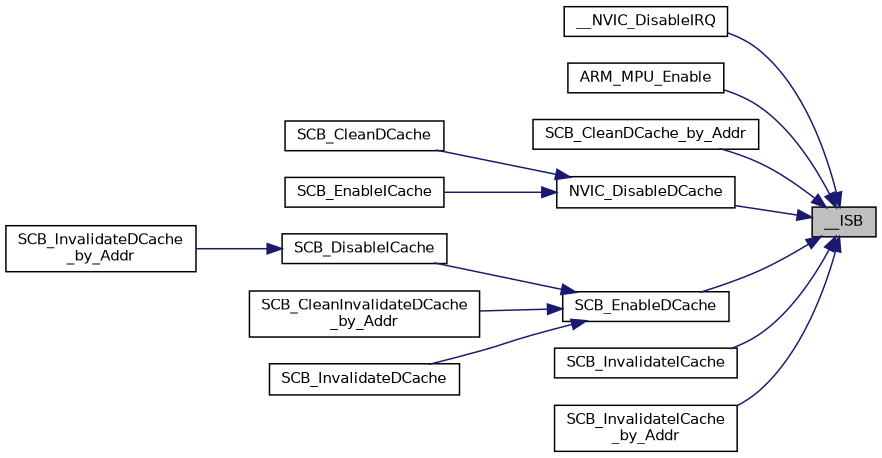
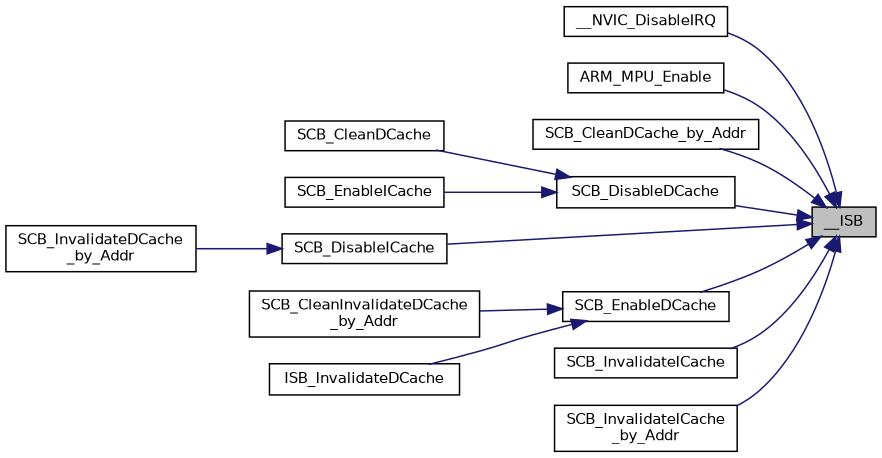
node "NVIC_DisableDCache": label "NVIC_DisableDCache" -> "SCB_DisableDCache"
edge "SCB_DisableICache" -> "SCB_EnableDCache": now "SCB_DisableICache" -> "__ISB"
node "SCB_InvalidateDCache": label "SCB_InvalidateDCache" -> "ISB_InvalidateDCache"
